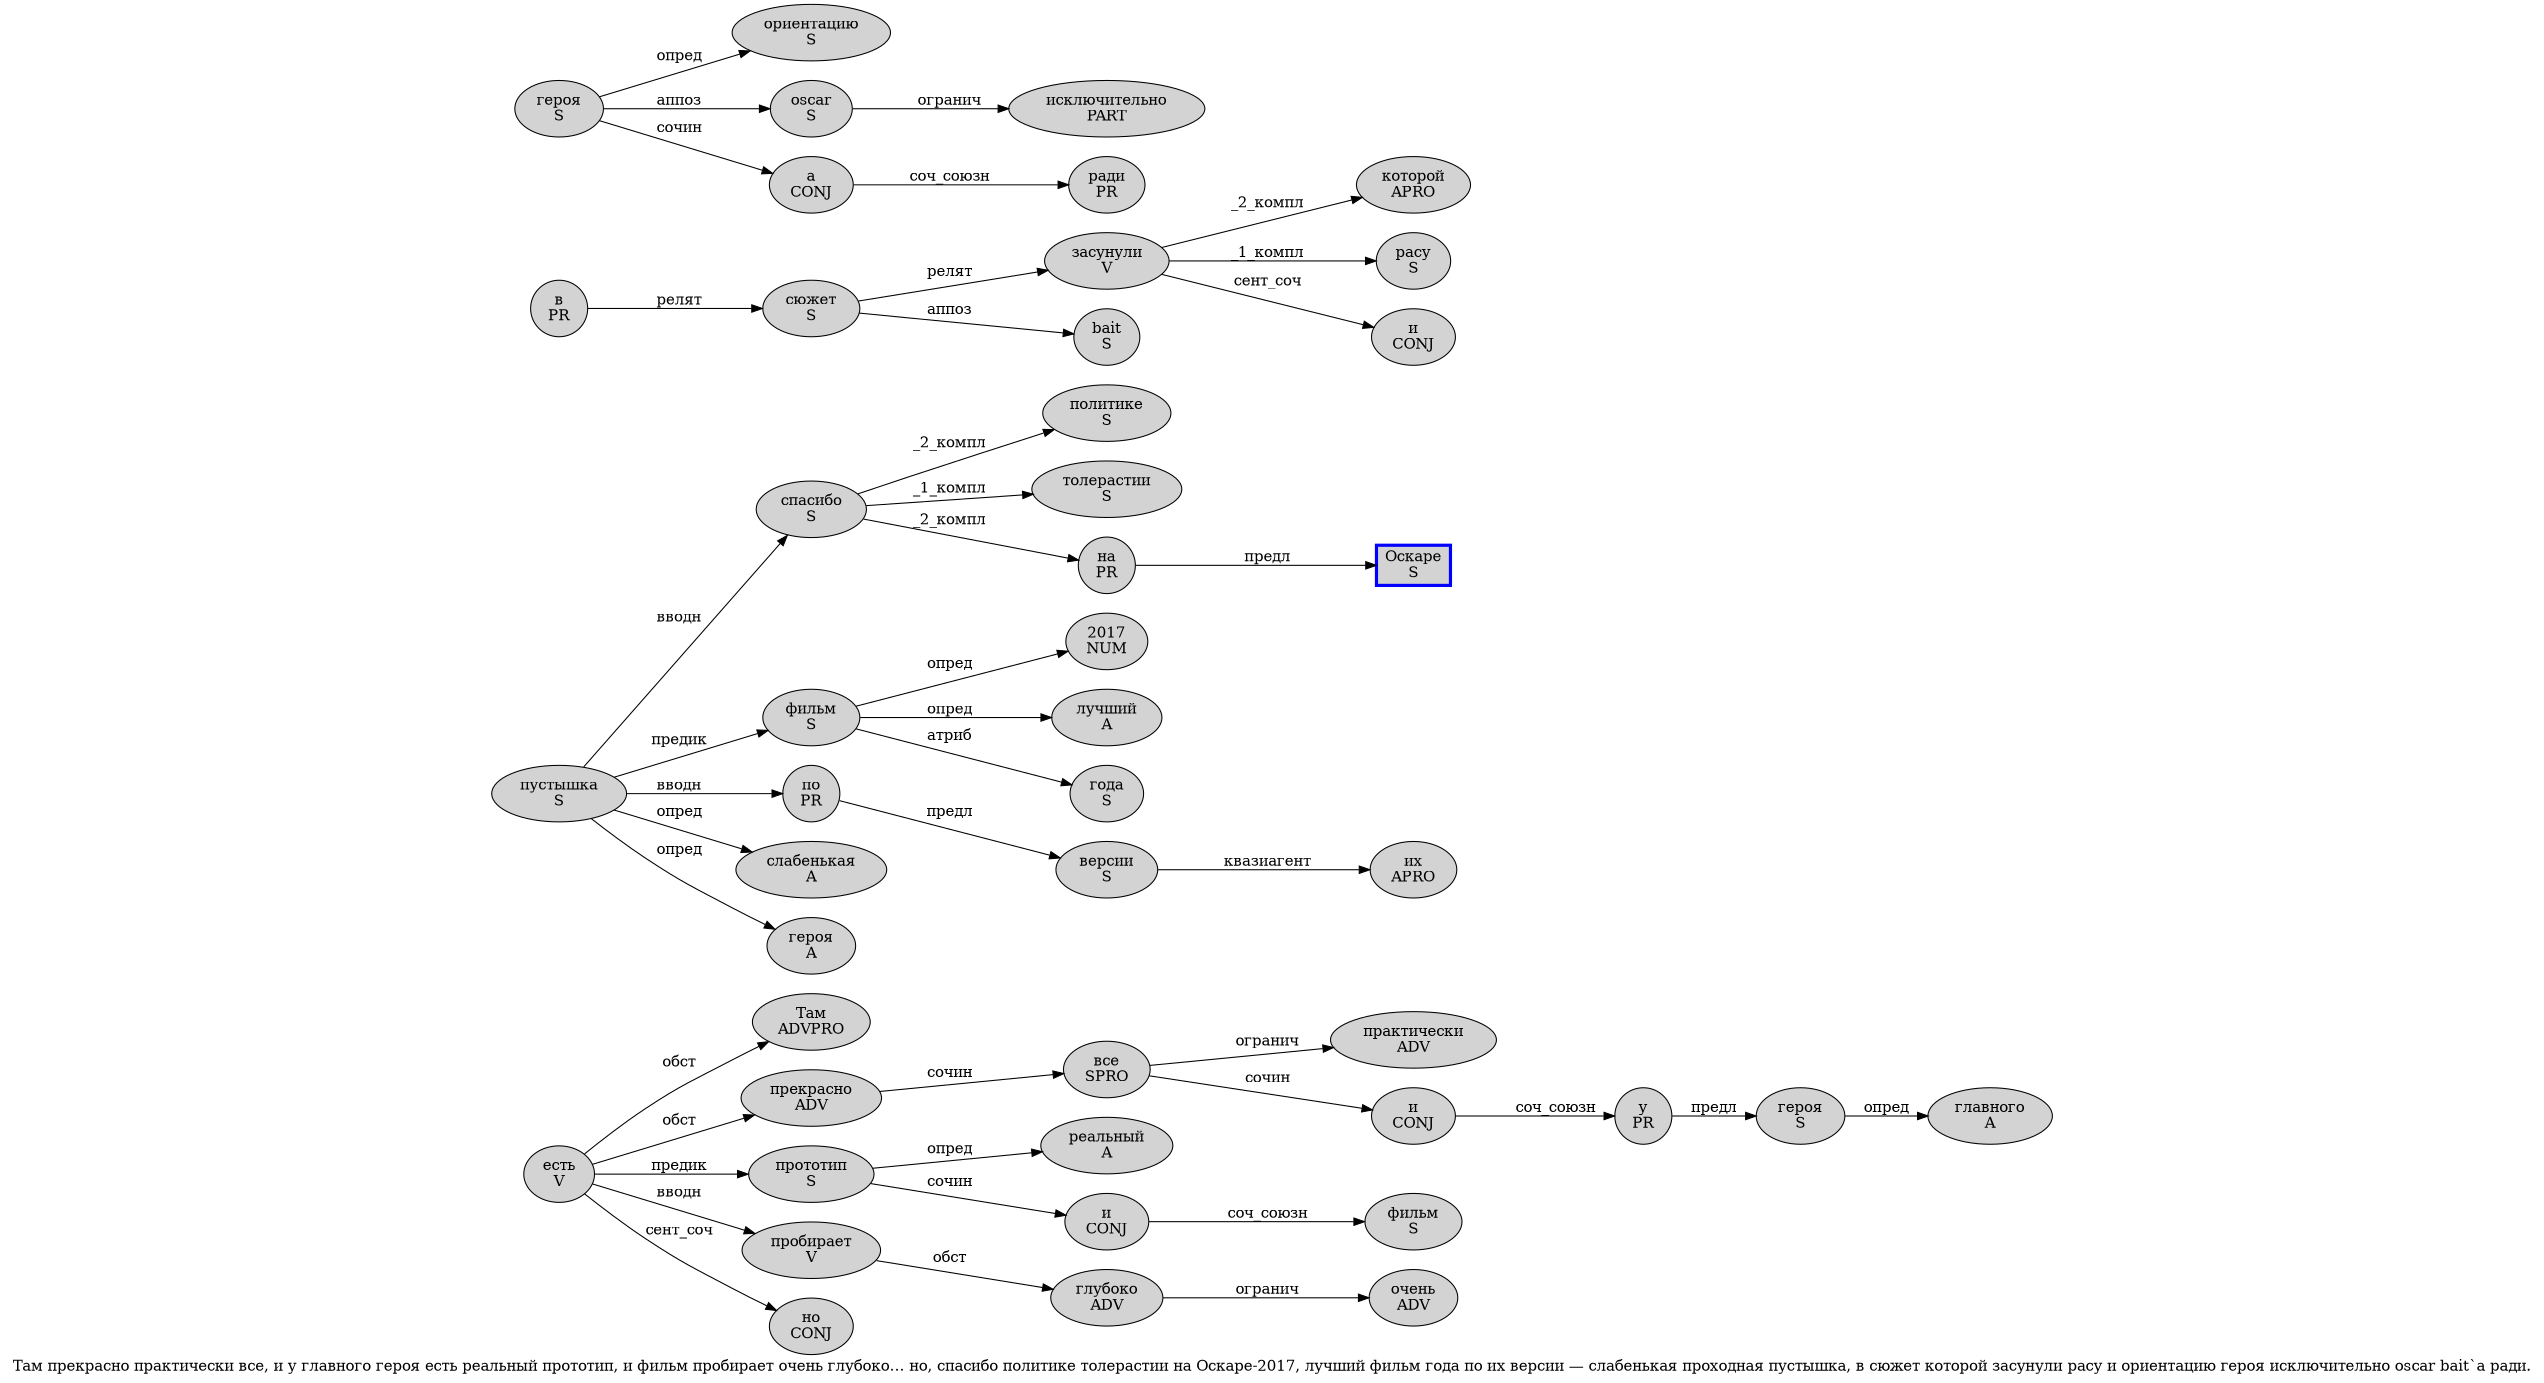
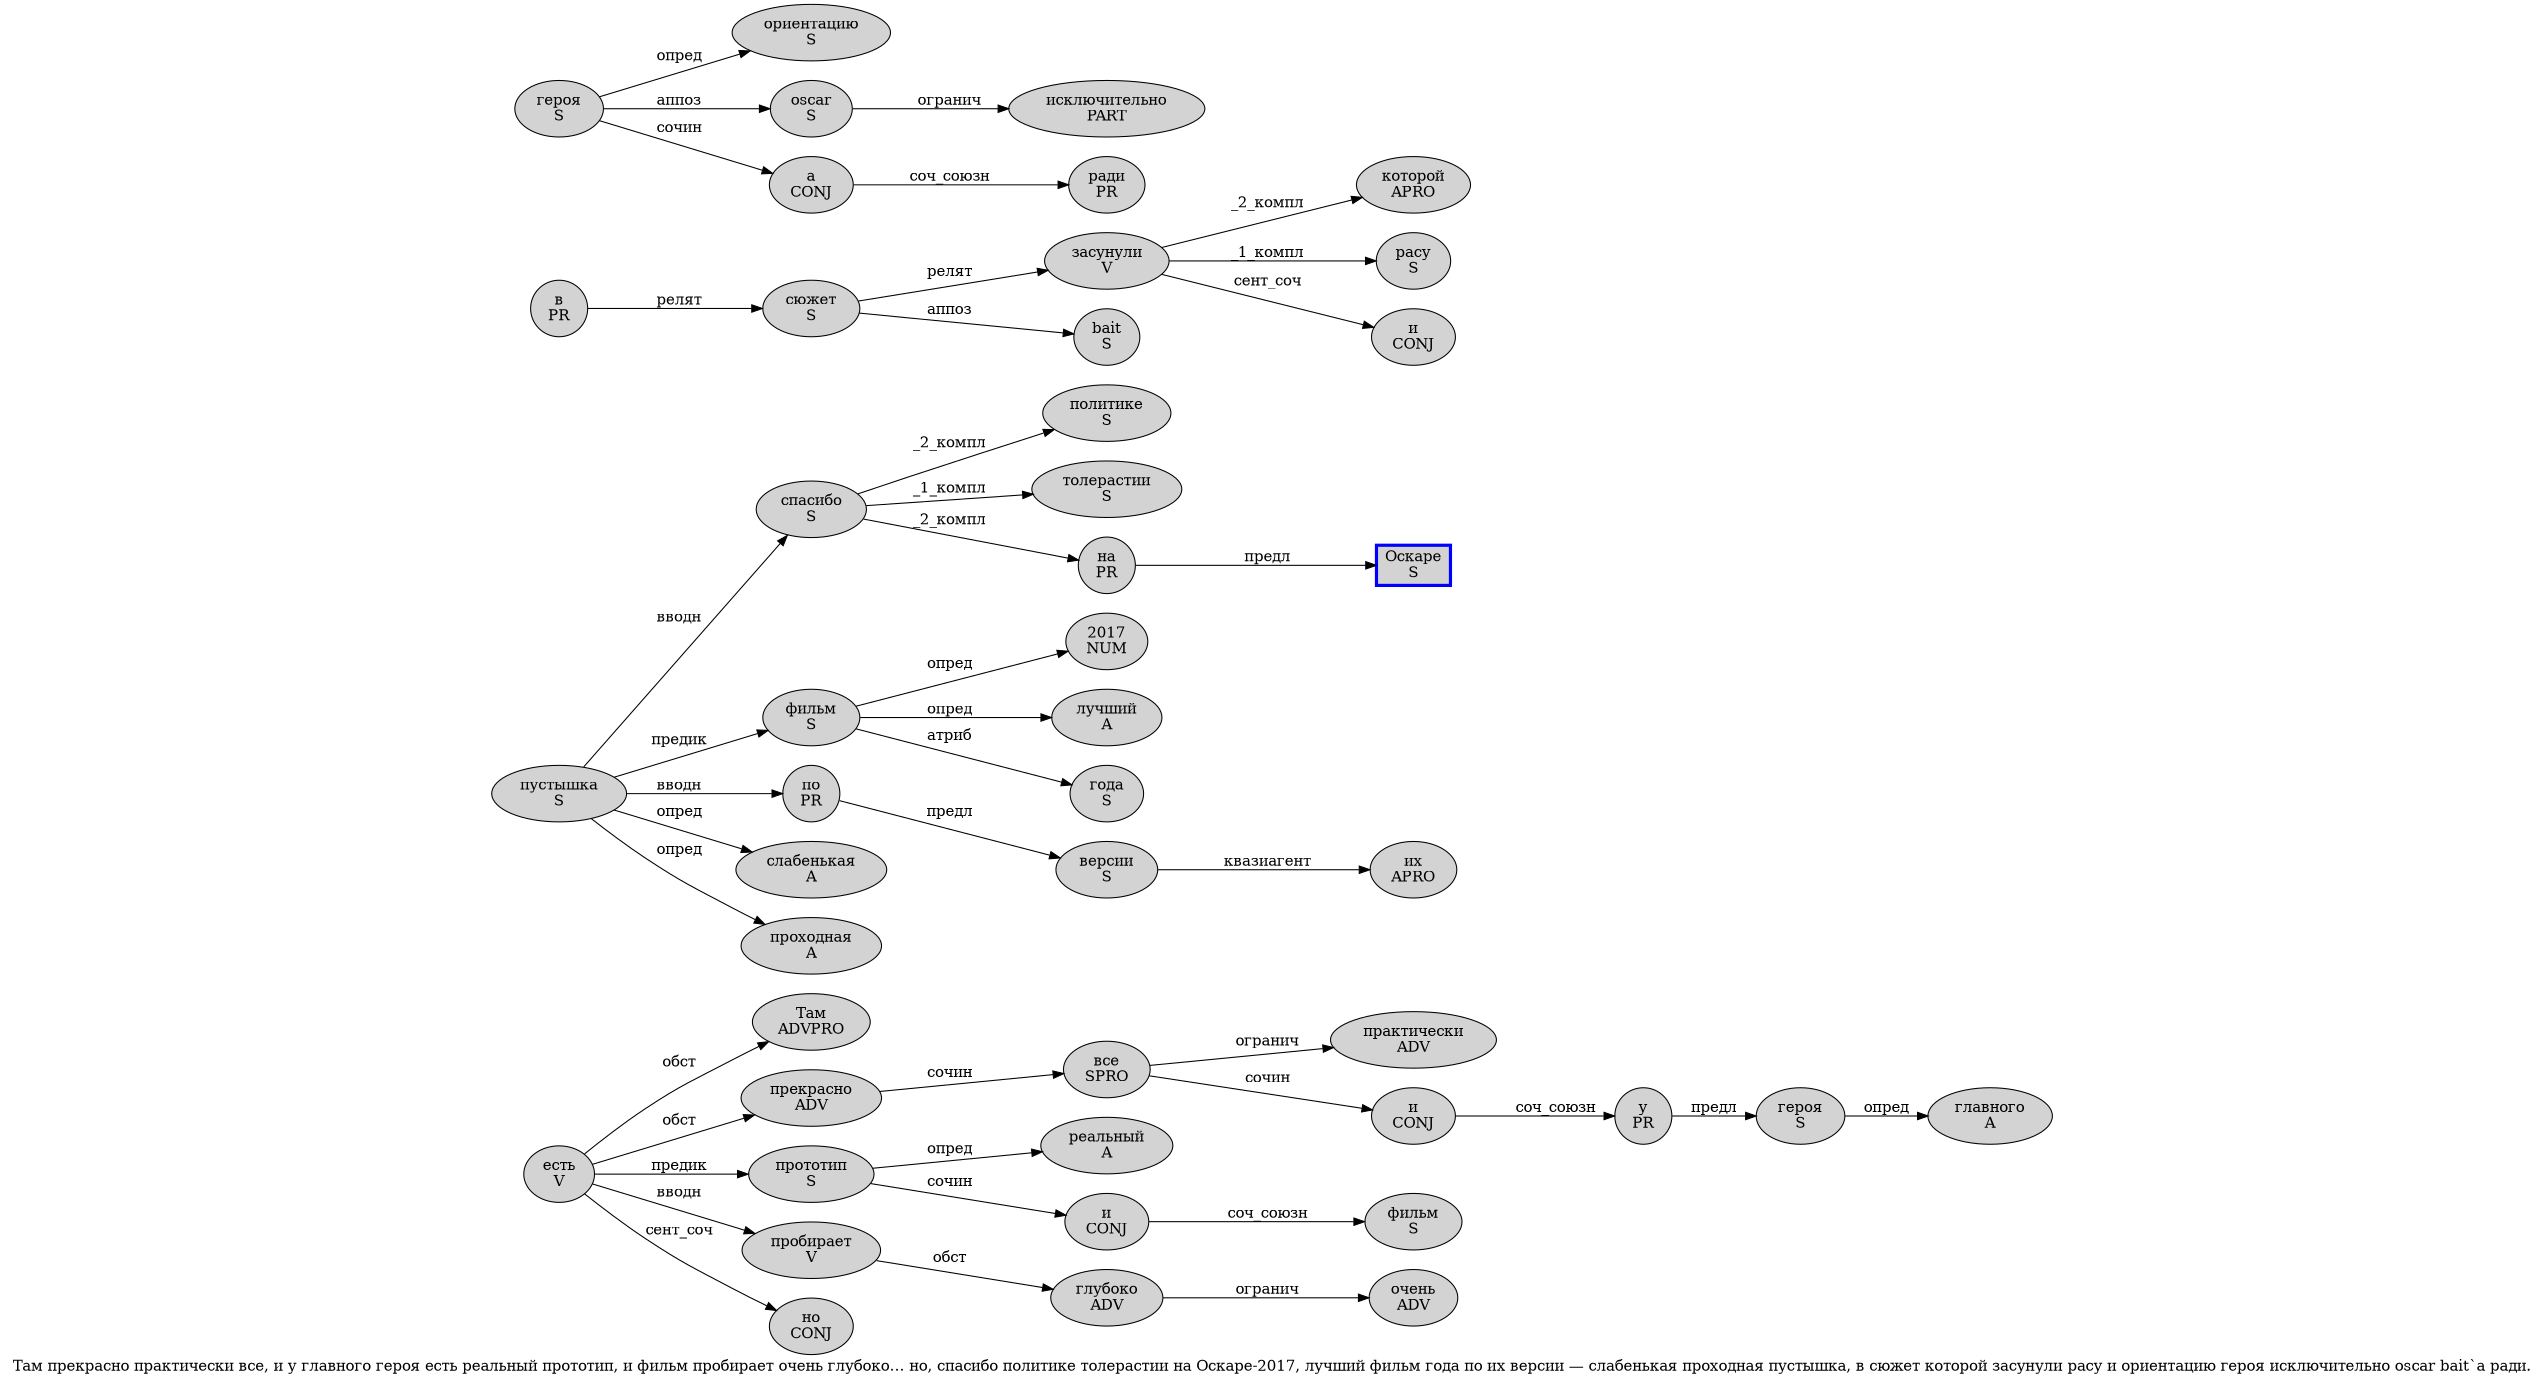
node "героя A": label "героя A" -> "проходная A"
